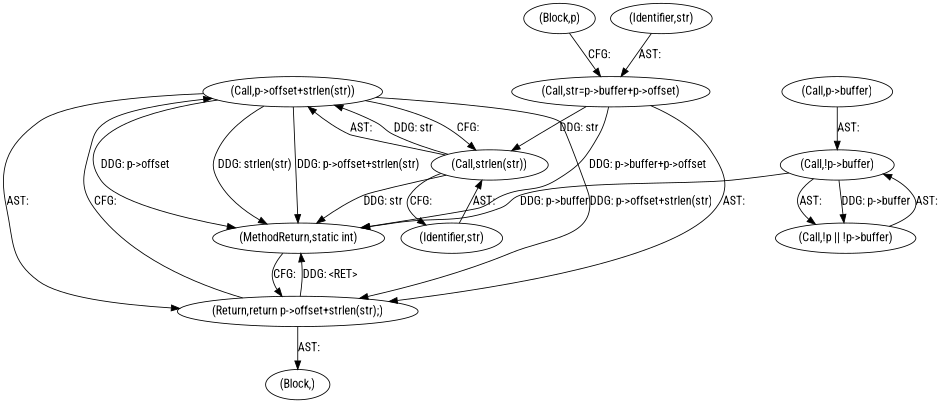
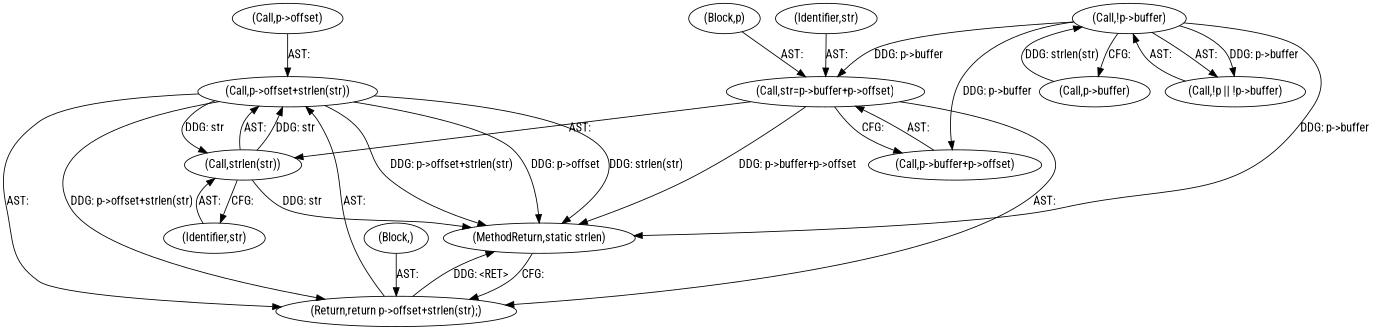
node "(Call,p->offset)": added
edge "(Call,!p->buffer)" -> "(Call,str=p->buffer+p->offset)": added, label "DDG: p->buffer"
edge "(Call,!p->buffer)" -> "(Call,p->buffer)": added, label "CFG:"
edge "(Block,p)" -> "(Call,str=p->buffer+p->offset)": label "CFG: " -> "AST: "
edge "(Call,p->offset+strlen(str))" -> "(Call,strlen(str))": label "CFG: " -> "DDG: str"
edge "(Call,str=p->buffer+p->offset)" -> "(Call,strlen(str))": label "DDG: str" -> "AST: "
edge "(Call,p->buffer)" -> "(Call,!p->buffer)": label "AST: " -> "DDG: strlen(str)"
node "(Call,p->buffer+p->offset)": added
edge "(Return,return p->offset+strlen(str);)" -> "(Call,p->offset+strlen(str))": label "CFG: " -> "AST: "
node "(MethodReturn,static int)": label "(MethodReturn,static int)" -> "(MethodReturn,static strlen)"
edge "(Return,return p->offset+strlen(str);)" -> "(Block,)": reversed
